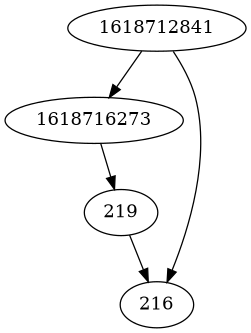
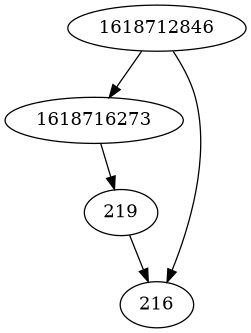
node "1618712841": label "1618712841" -> "1618712846"
